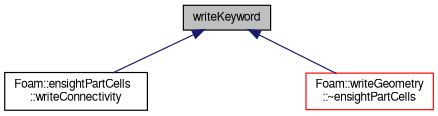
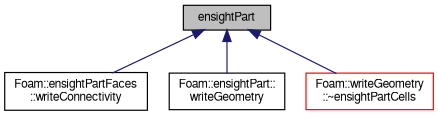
node "writeKeyword": label "writeKeyword" -> "ensightPart"
node "Foam::ensightPartCells ::writeConnectivity": label "Foam::ensightPartCells ::writeConnectivity" -> "Foam::ensightPartFaces ::writeConnectivity"
node "Foam::ensightPart:: writeGeometry": added
